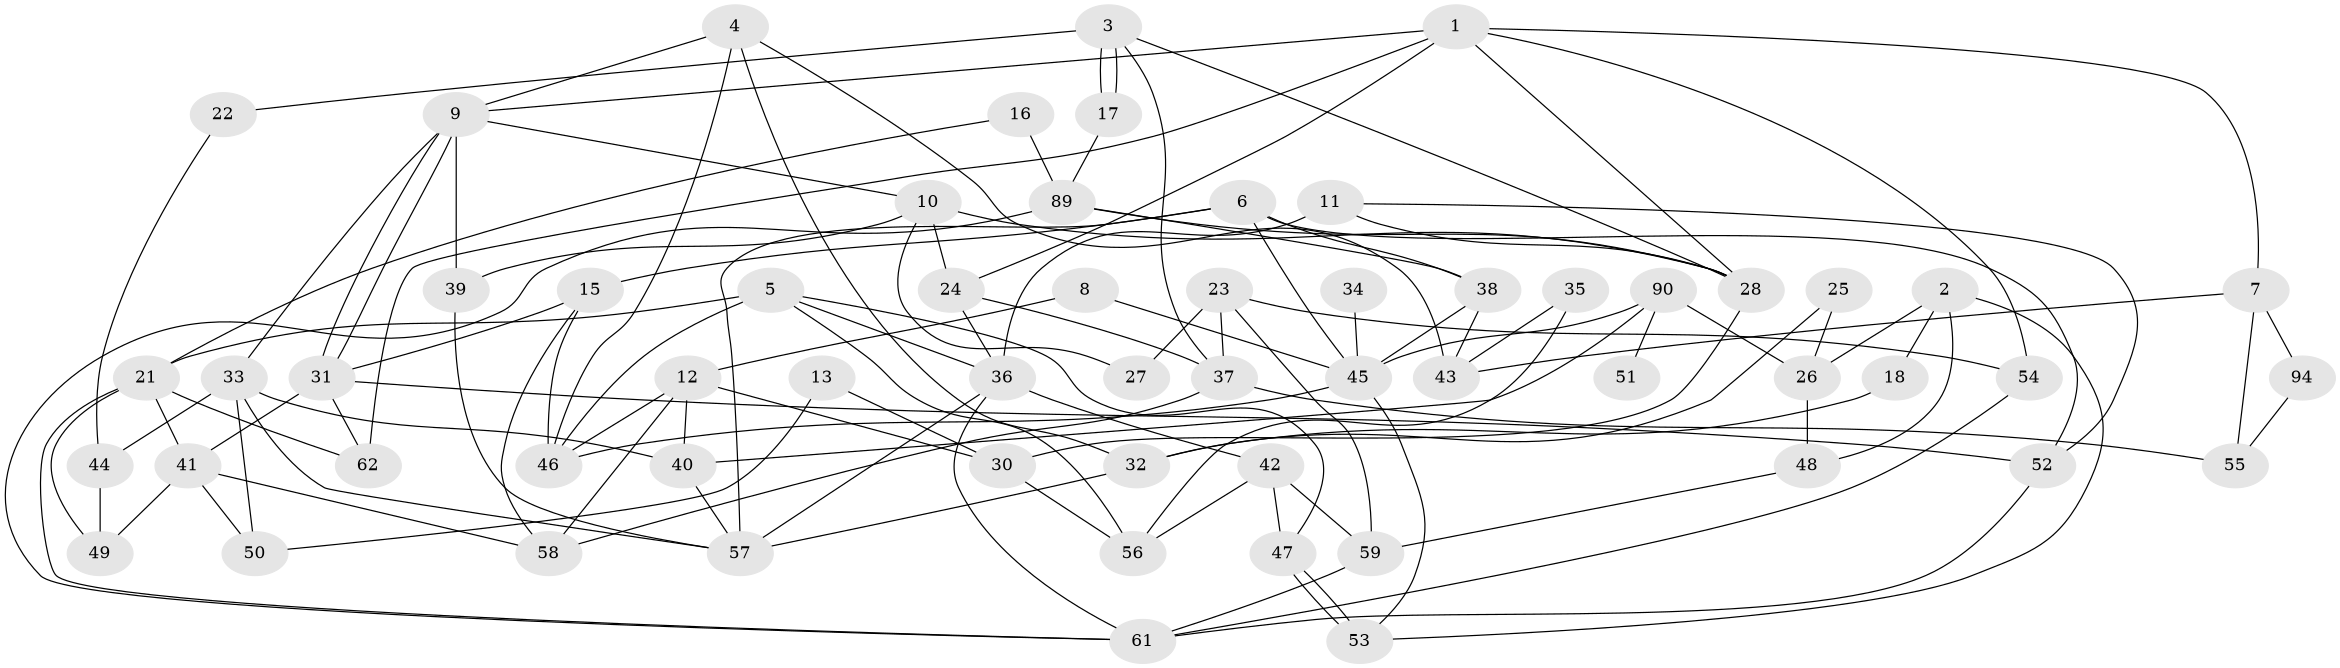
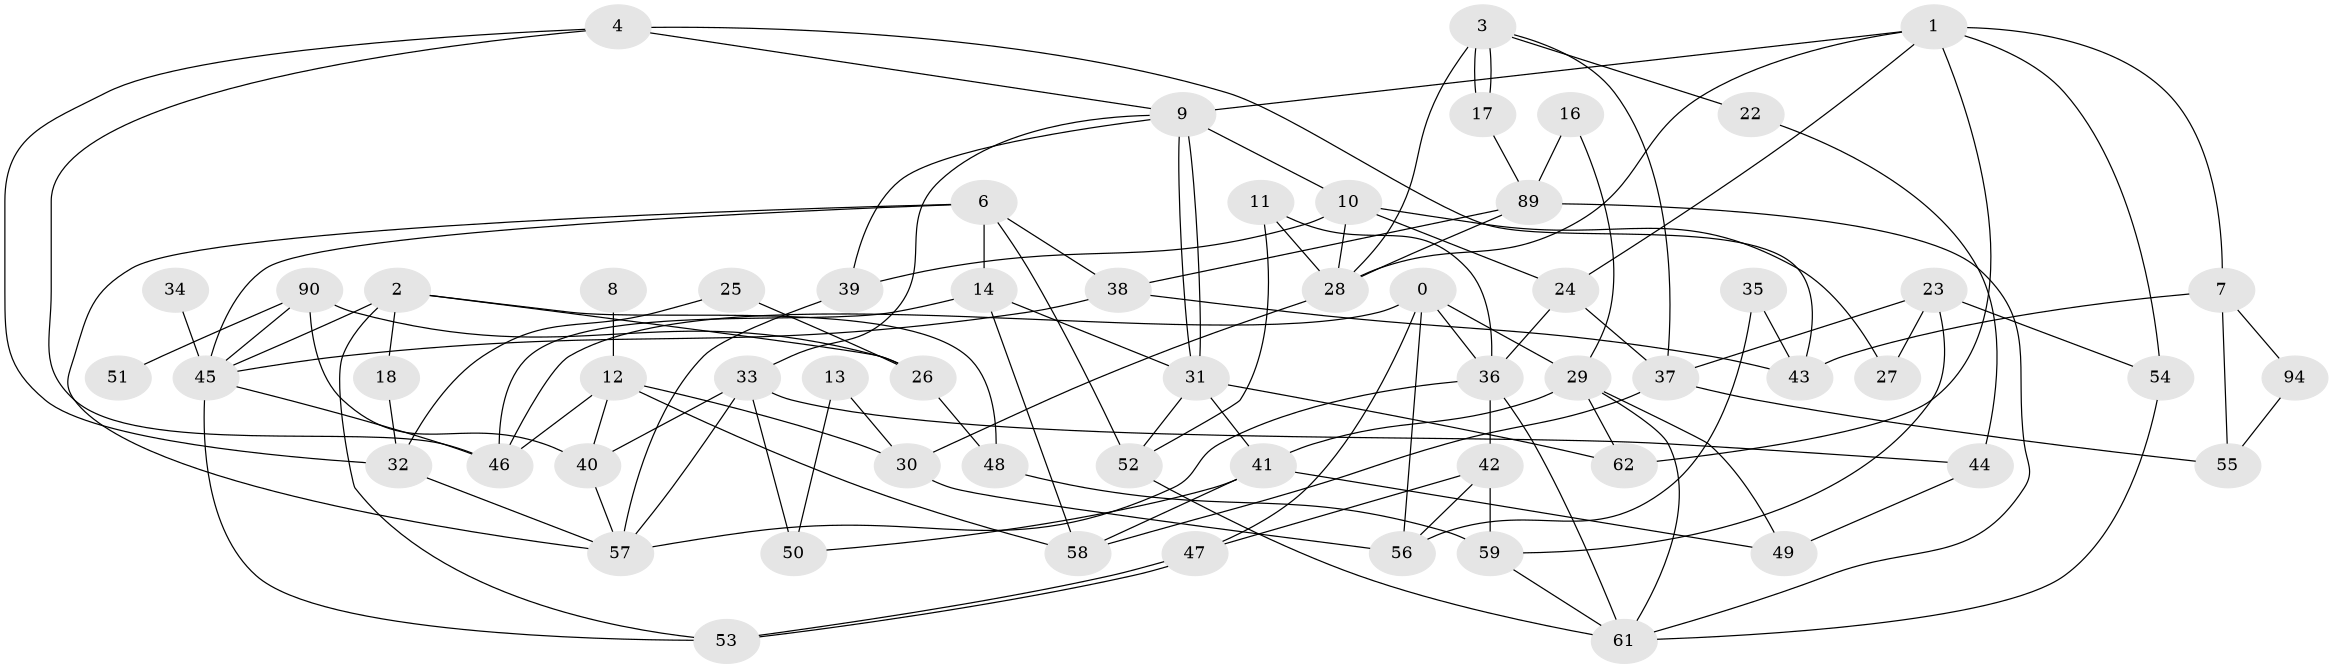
node "15": label "15" -> "14"
node "5": label "5" -> "0"
edge "8" -- "45": now "2" -- "45"
node "21": label "21" -> "29"
